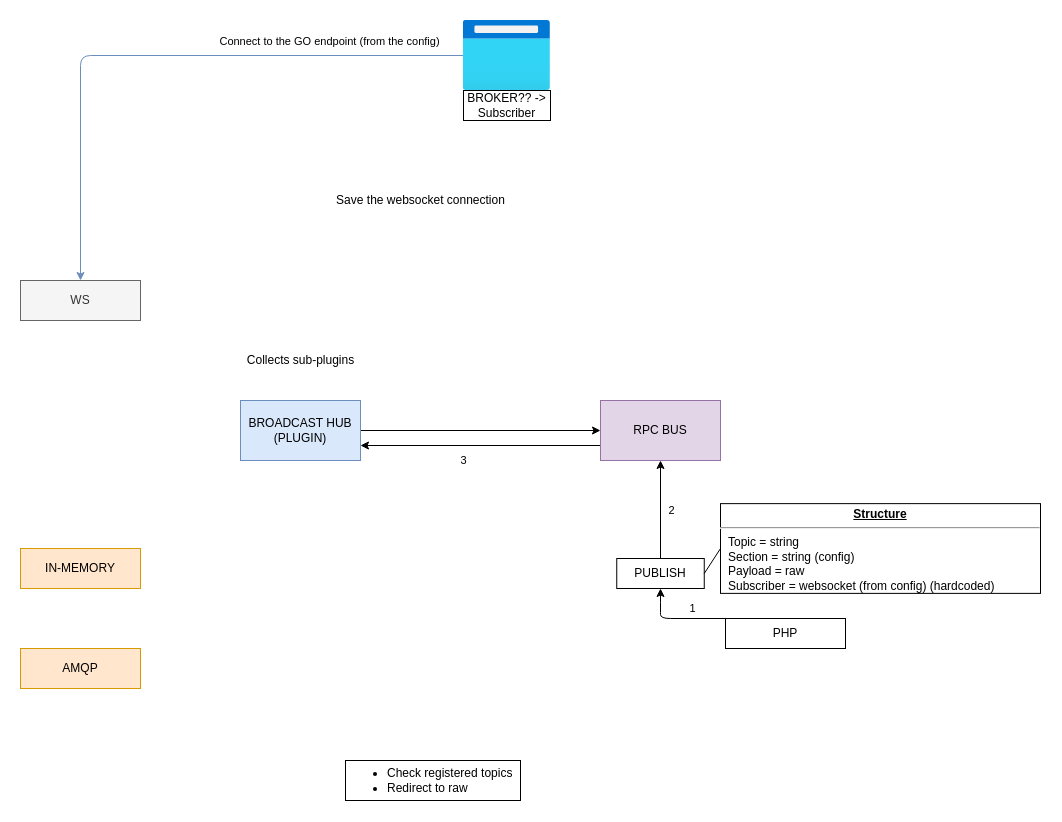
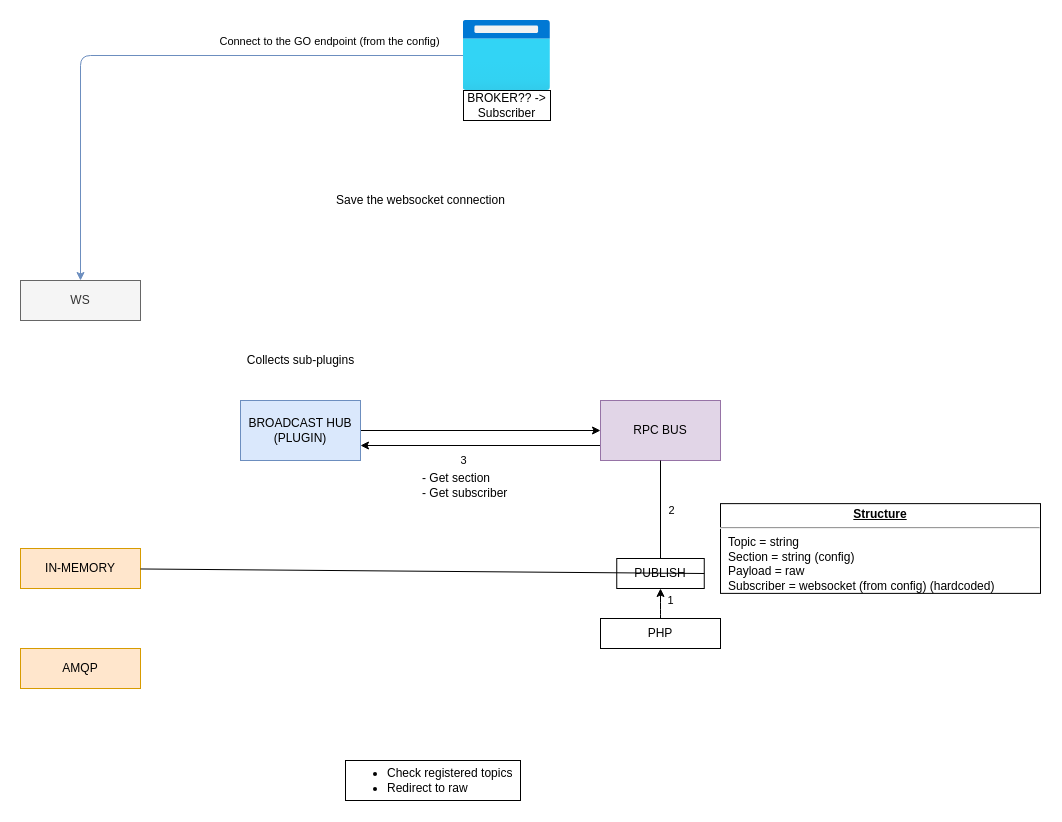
edge "PUBLISH" -> "RPC BUS": arrowhead classic -> none
node "- Get section - Get subscriber": added
edge "Structure Topic = string Section = string (config) Payload = raw Subscriber = websocket (from config) (hardcoded)" -- "PUBLISH": now "IN-MEMORY" -- "PUBLISH"
node "PHP": moved (786, 634) -> (661, 634)
